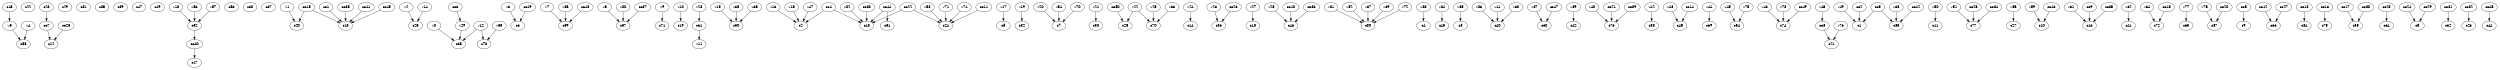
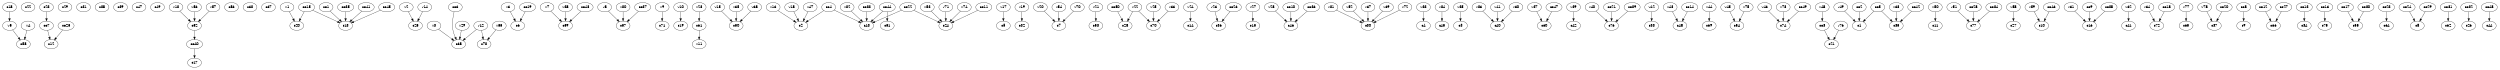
edge "co6" -> "v29": now "co6" -> "c68"
